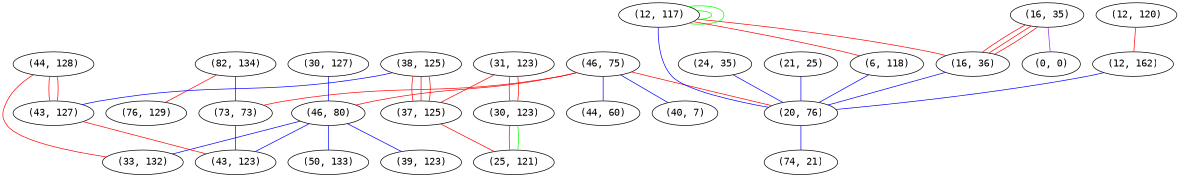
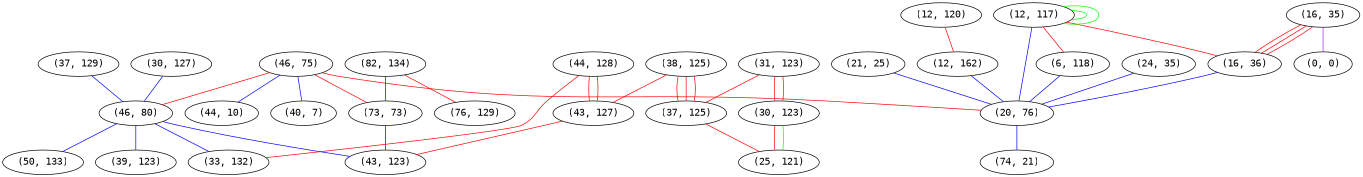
node "(37, 129)": added
edge "(38, 125)" -- "(43, 127)": color blue -> red
node "(44, 60)": label "(44, 60)" -> "(44, 10)"
